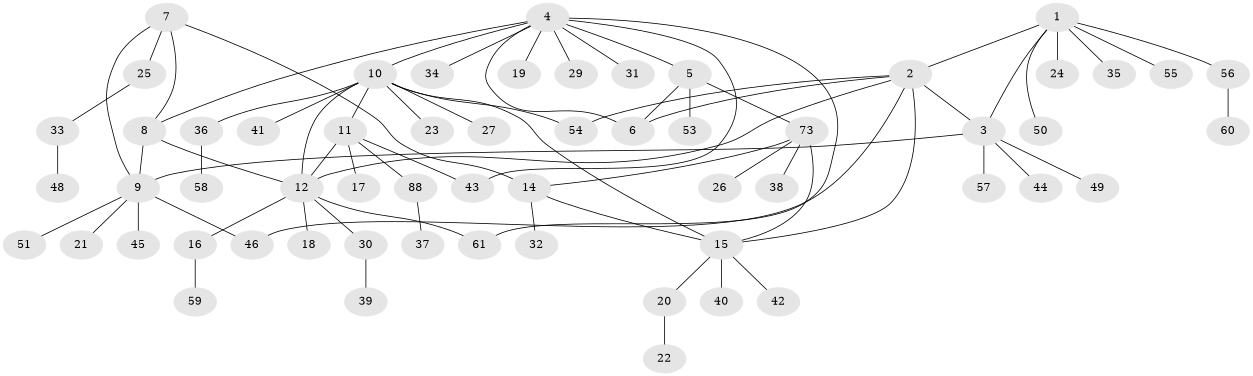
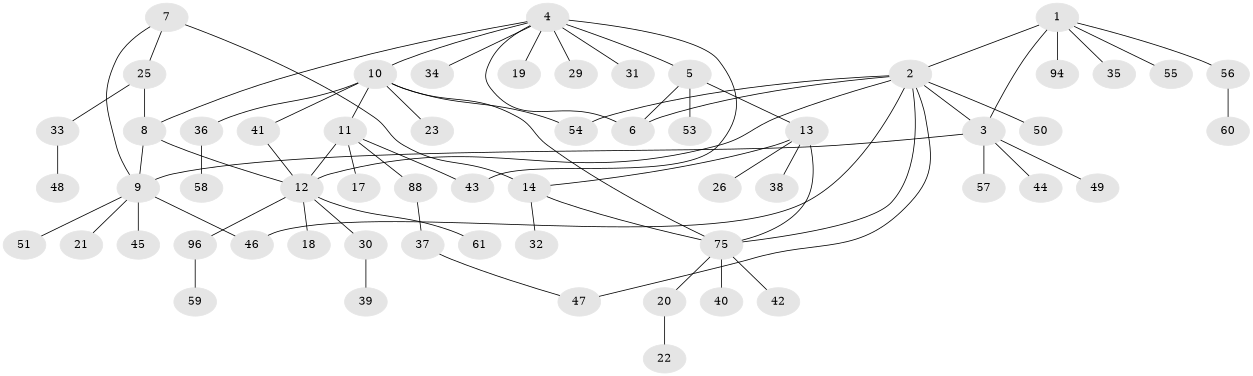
edge "1" -- "50": now "2" -- "50"
node "24": label "24" -> "94"
edge "7" -- "8": now "25" -- "8"
edge "10" -- "12": now "41" -- "12"
node "27": removed
node "73": label "73" -> "13"
edge "4" -- "61": removed
node "16": label "16" -> "96"
node "15": label "15" -> "75"
node "47": added
